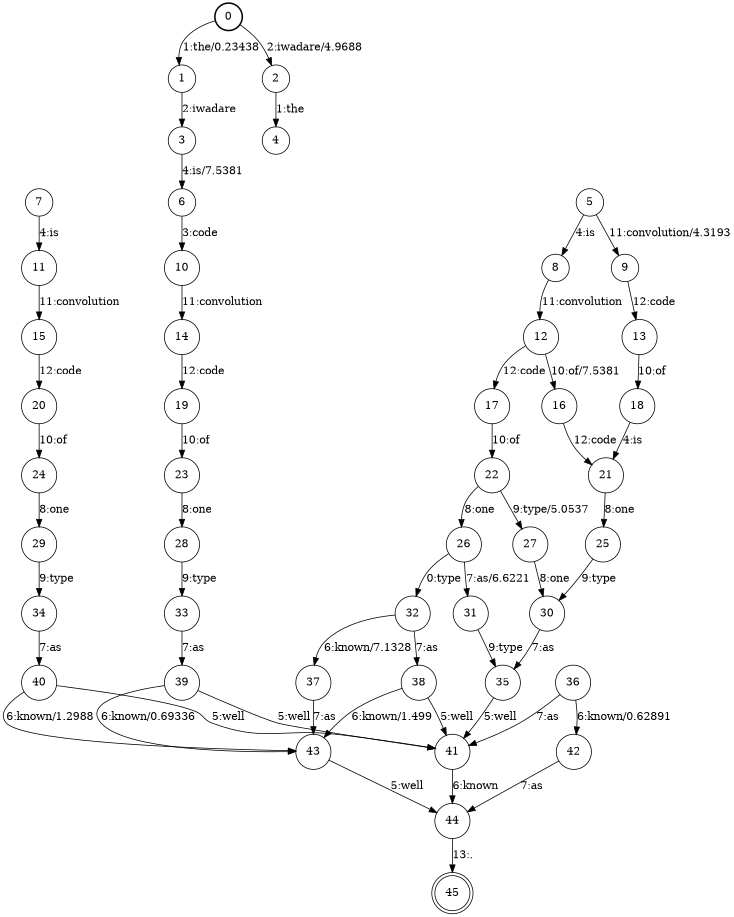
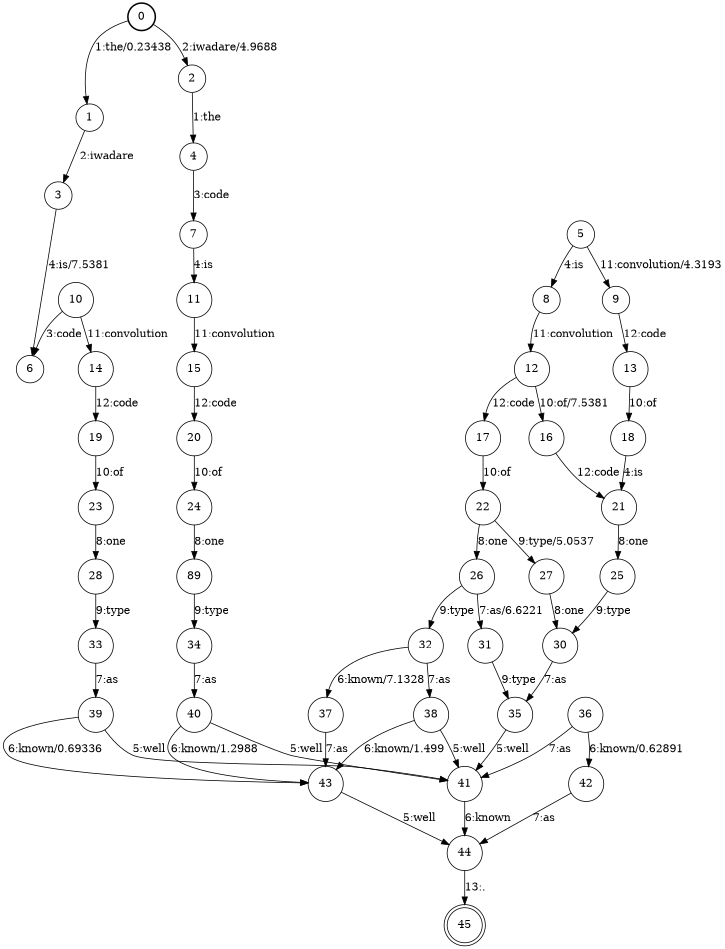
edge "4" -> "7": added, label "3:code"
edge "6" -> "10": reversed
node "29": label "29" -> "89"
edge "26" -> "32": label "0:type" -> "9:type"
